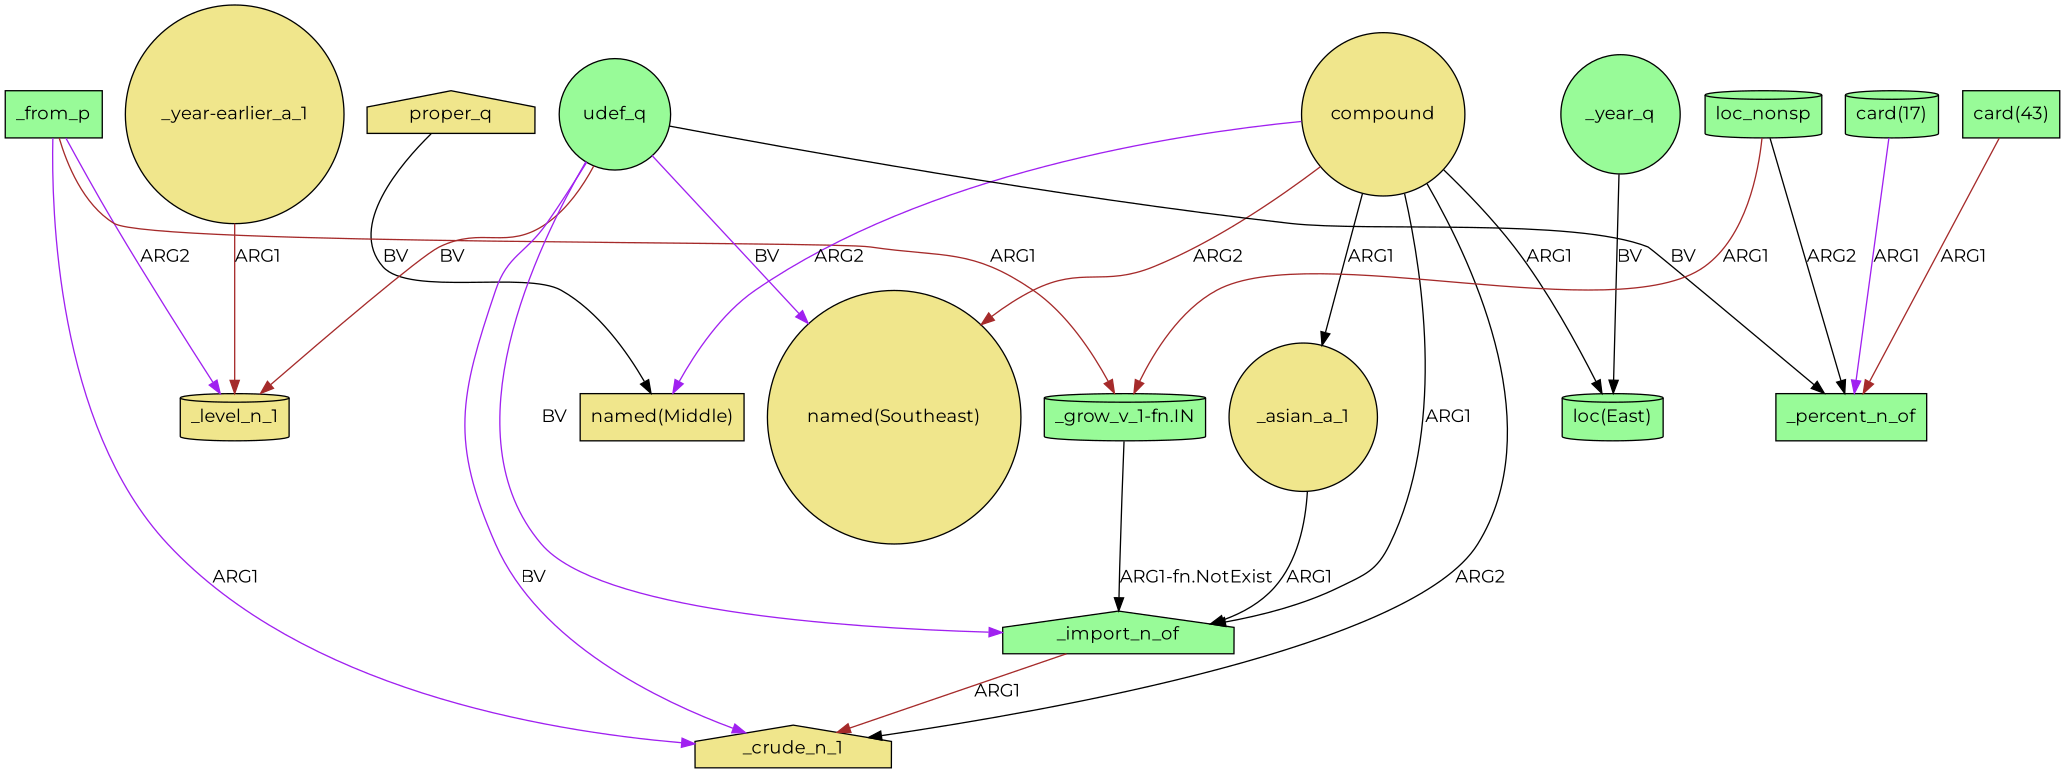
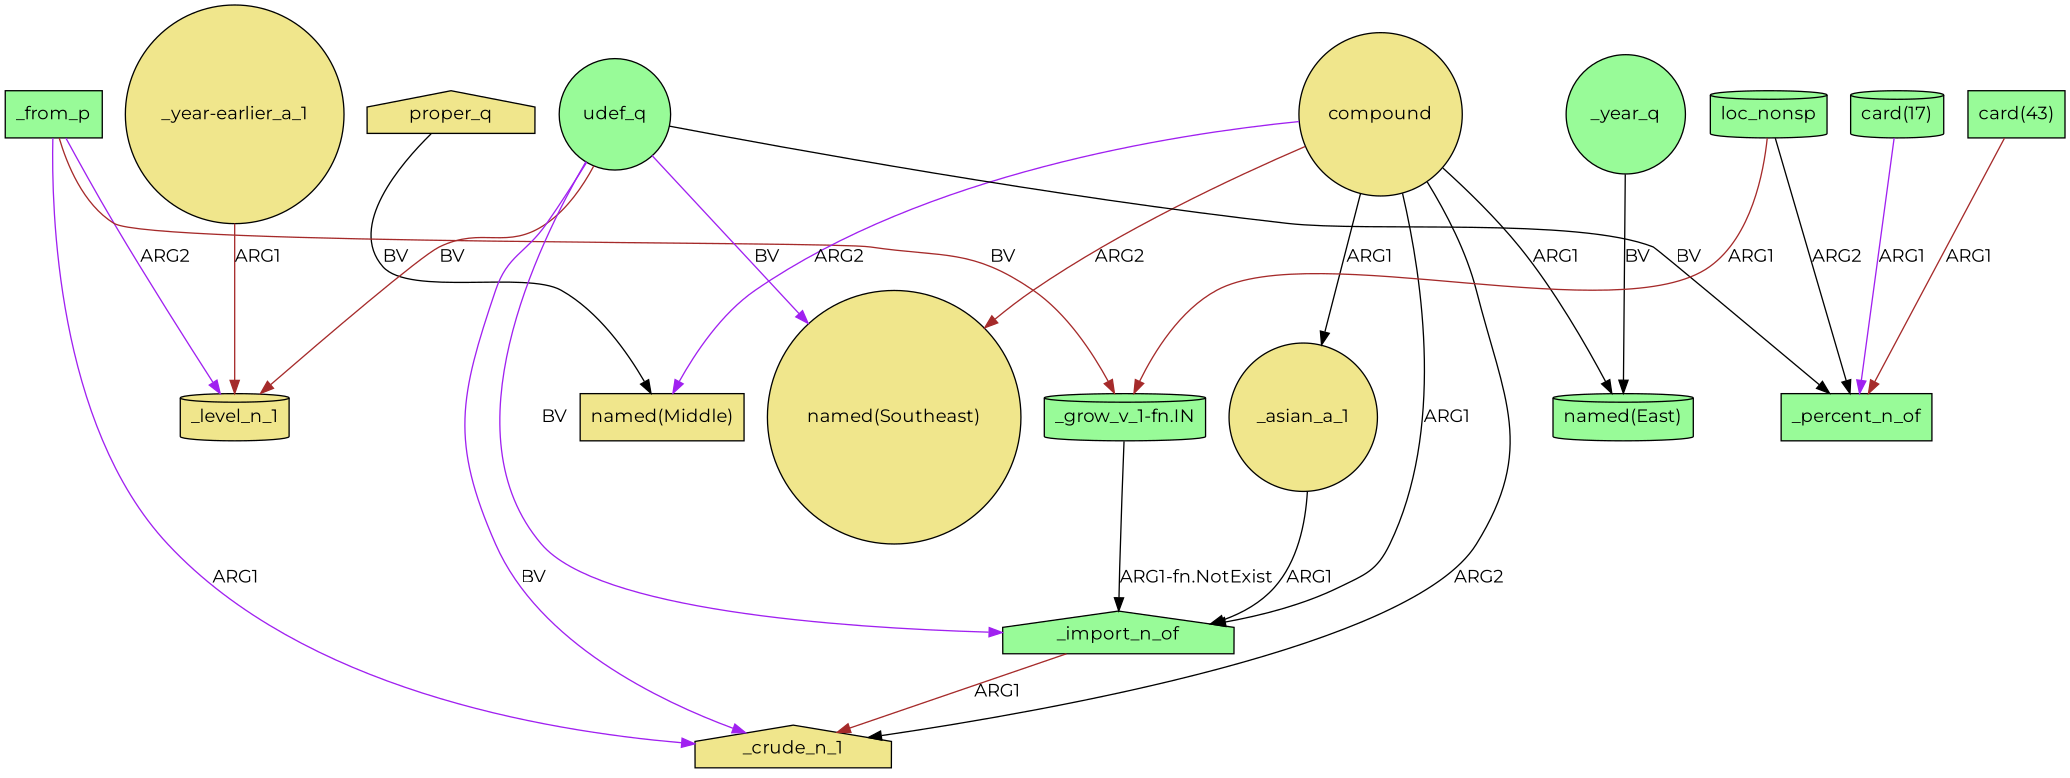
edge "_from_p" -> "_grow_v_1-fn.IN": label "ARG1" -> "BV"
node "loc(East)": label "loc(East)" -> "named(East)"
